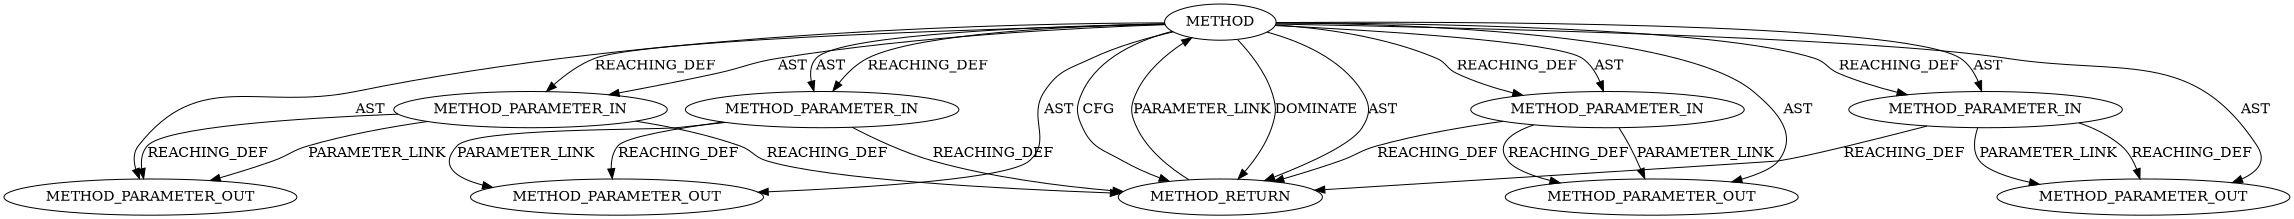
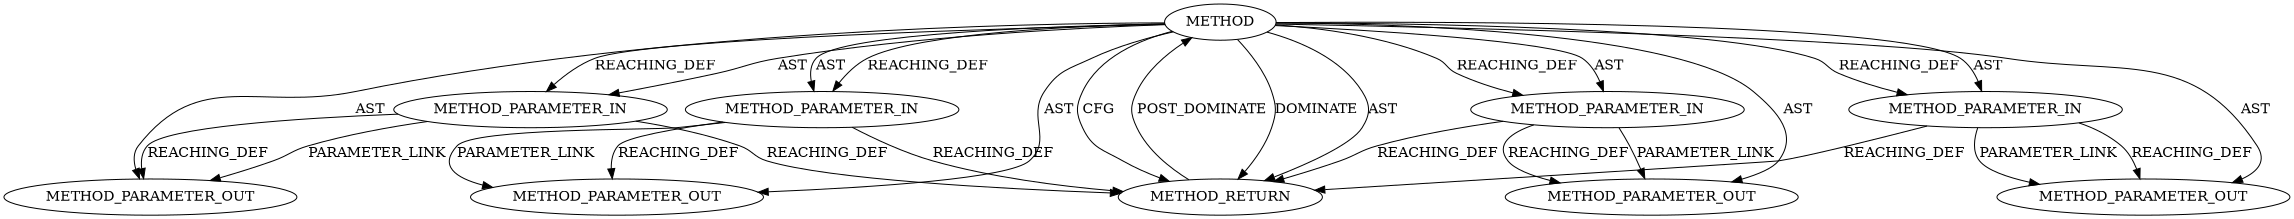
edge "METHOD_RETURN" -> "METHOD": label "PARAMETER_LINK" -> "POST_DOMINATE"
